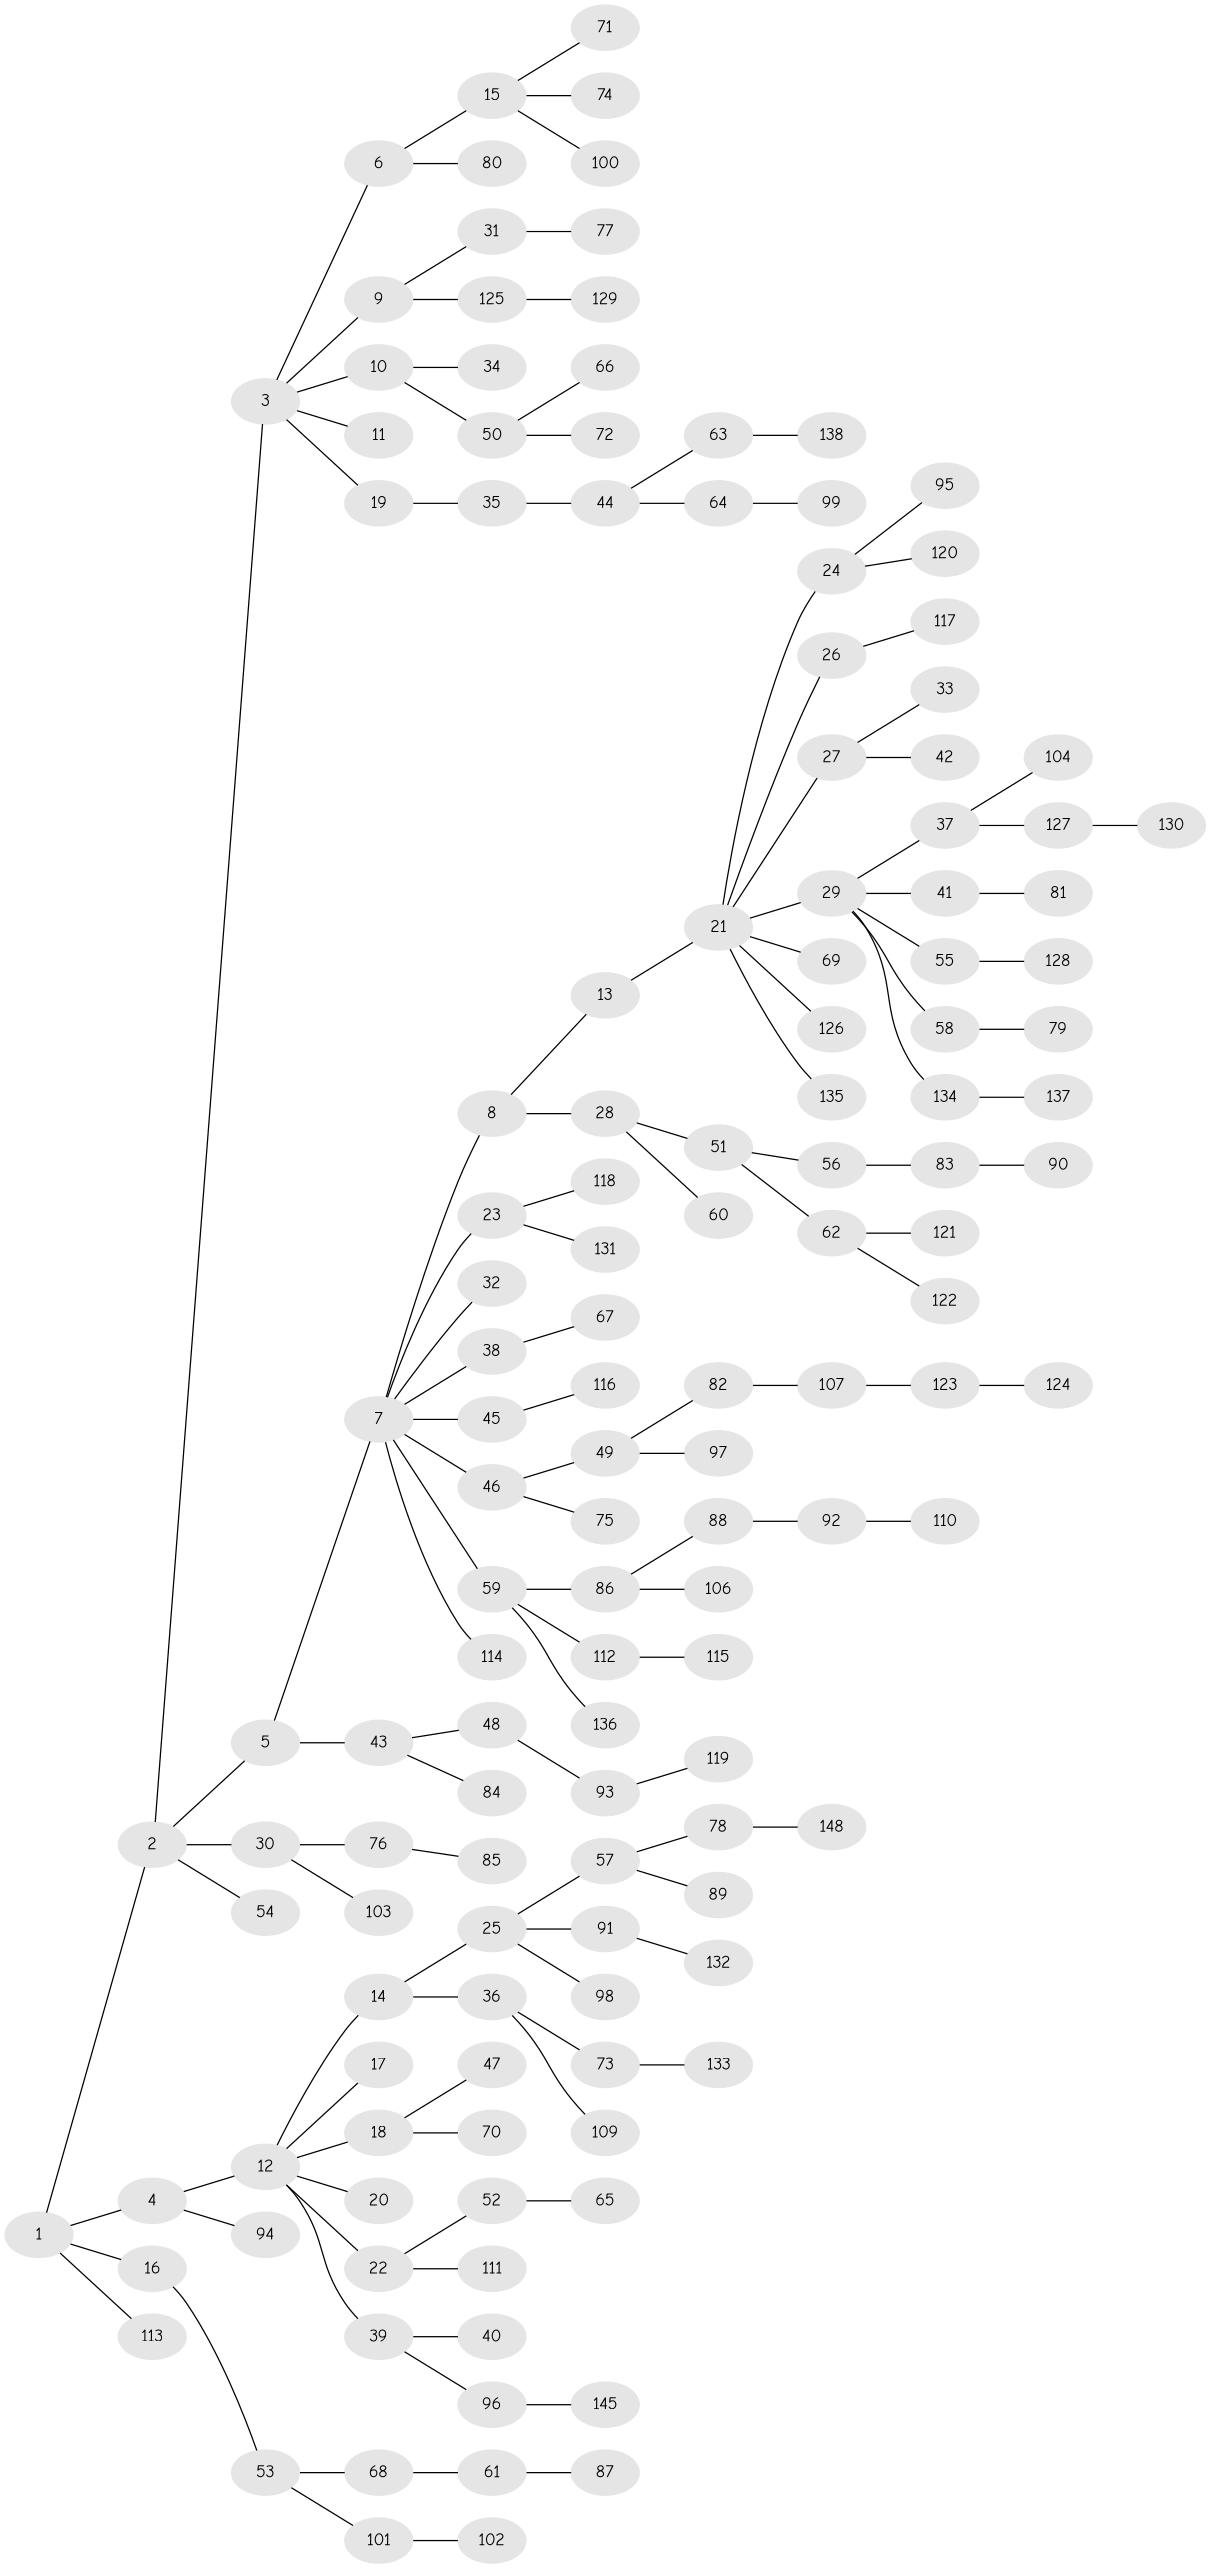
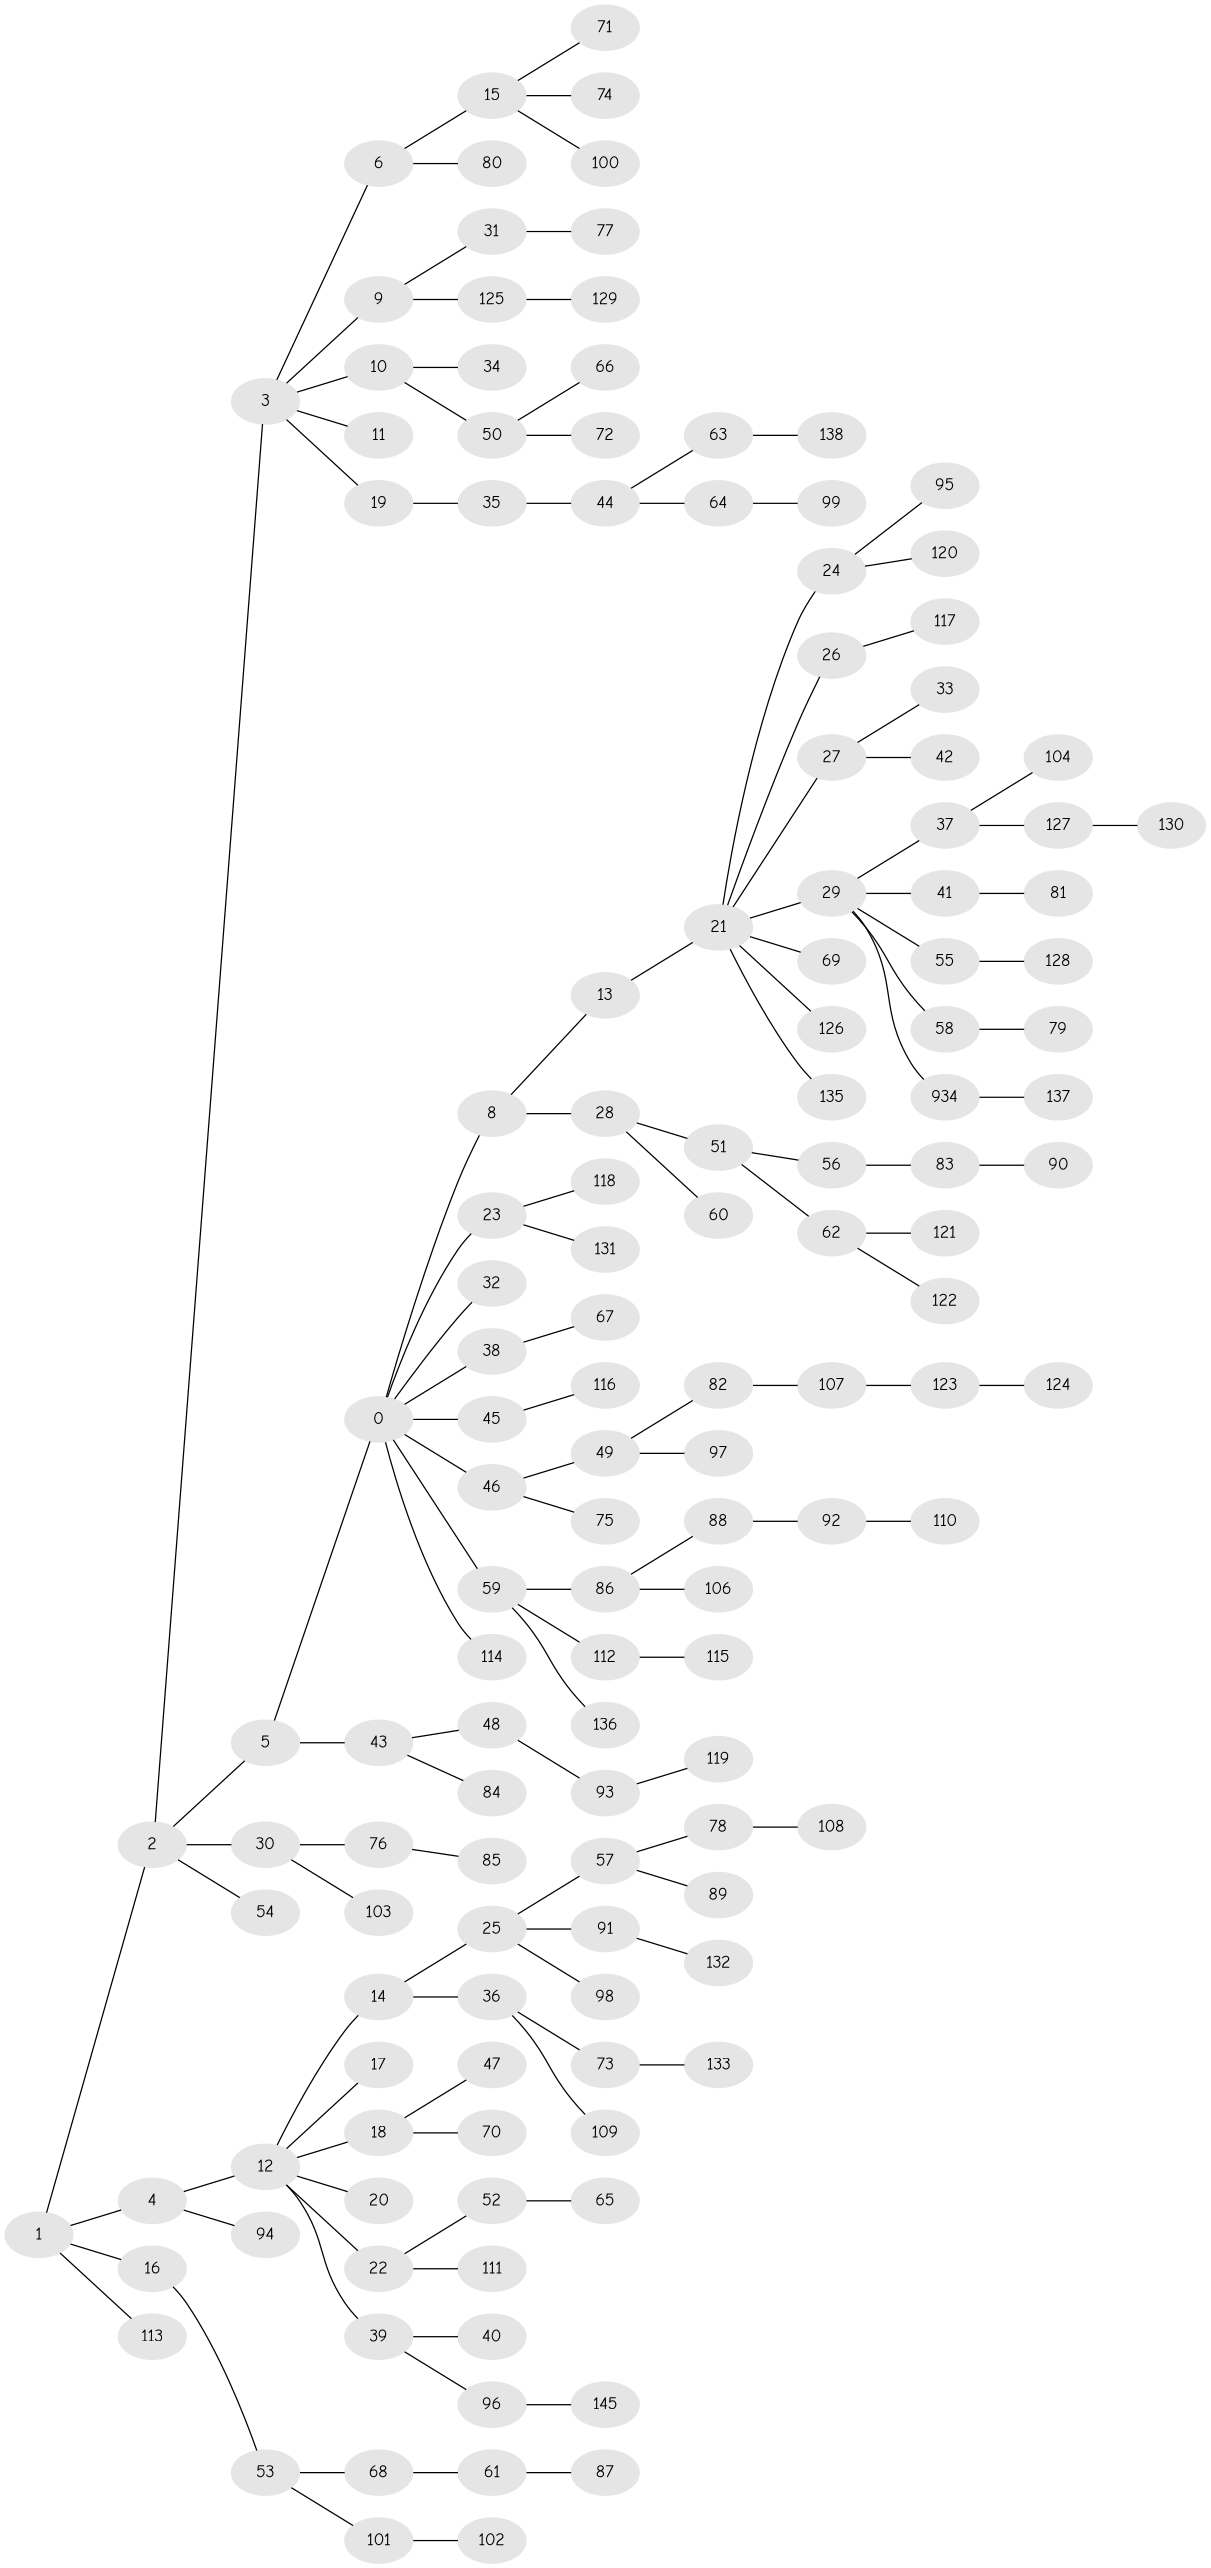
node "134": label "134" -> "934"
node "7": label "7" -> "0"
node "148": label "148" -> "108"
